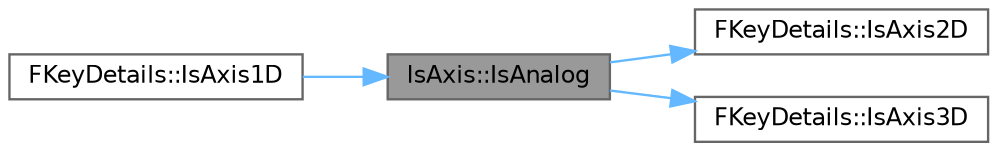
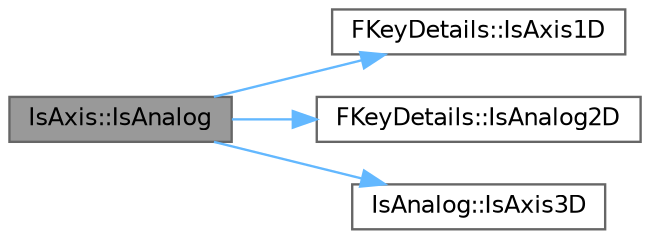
node "FKeyDetails::IsAxis2D": label "FKeyDetails::IsAxis2D" -> "FKeyDetails::IsAnalog2D"
edge "FKeyDetails::IsAxis1D" -> "IsAxis::IsAnalog": reversed
node "FKeyDetails::IsAxis3D": label "FKeyDetails::IsAxis3D" -> "IsAnalog::IsAxis3D"
